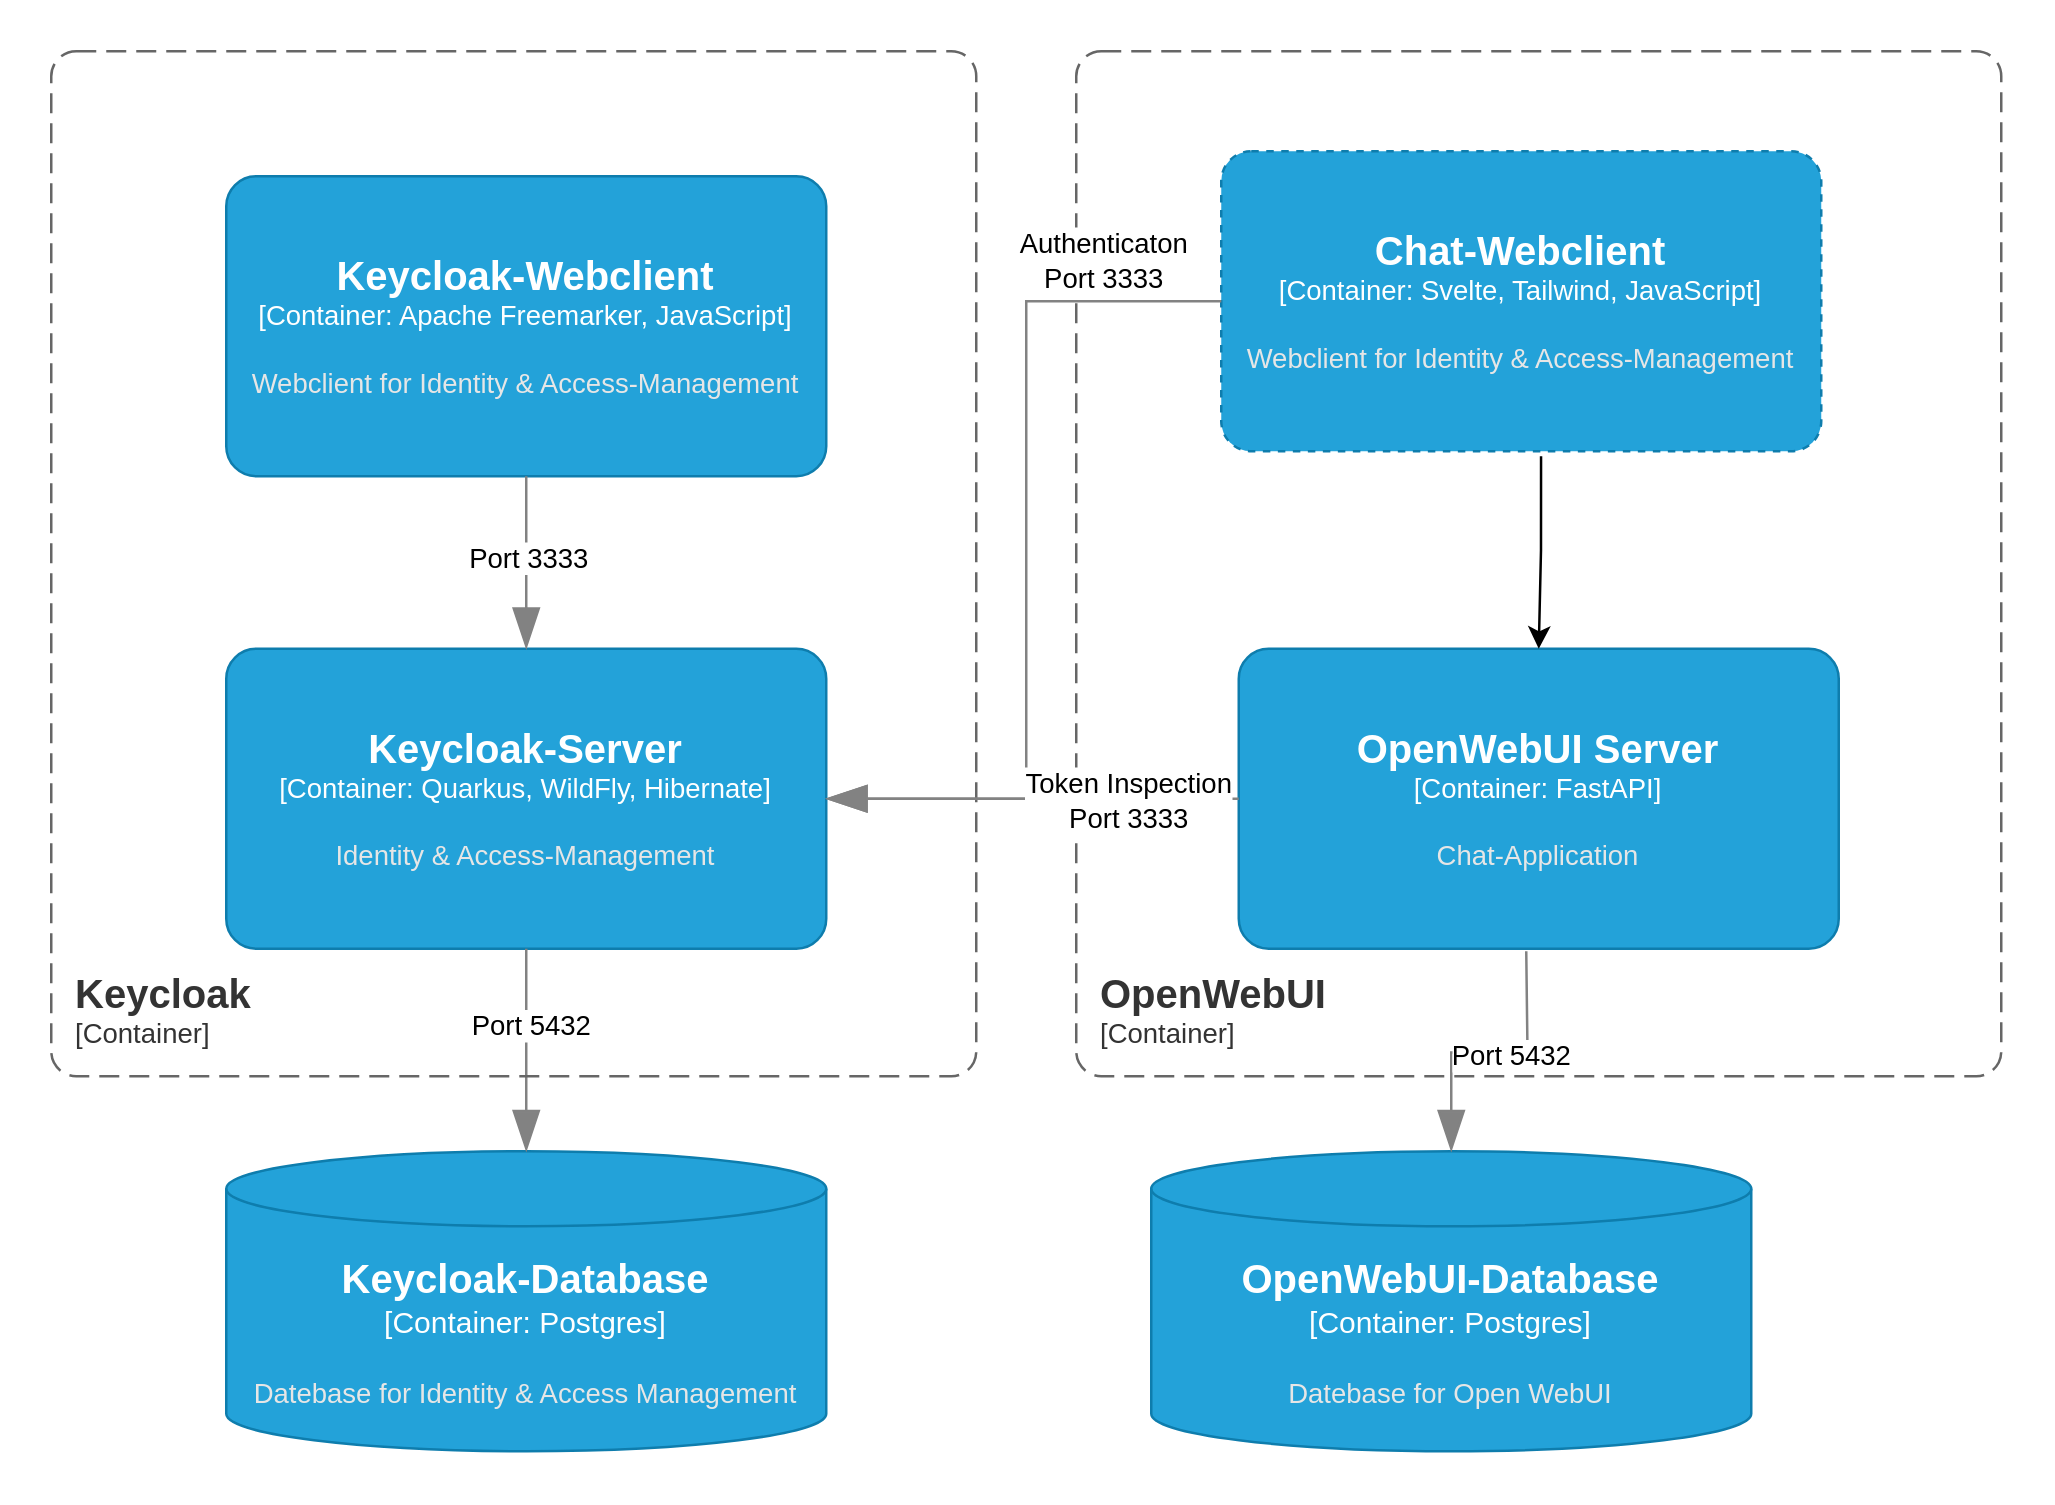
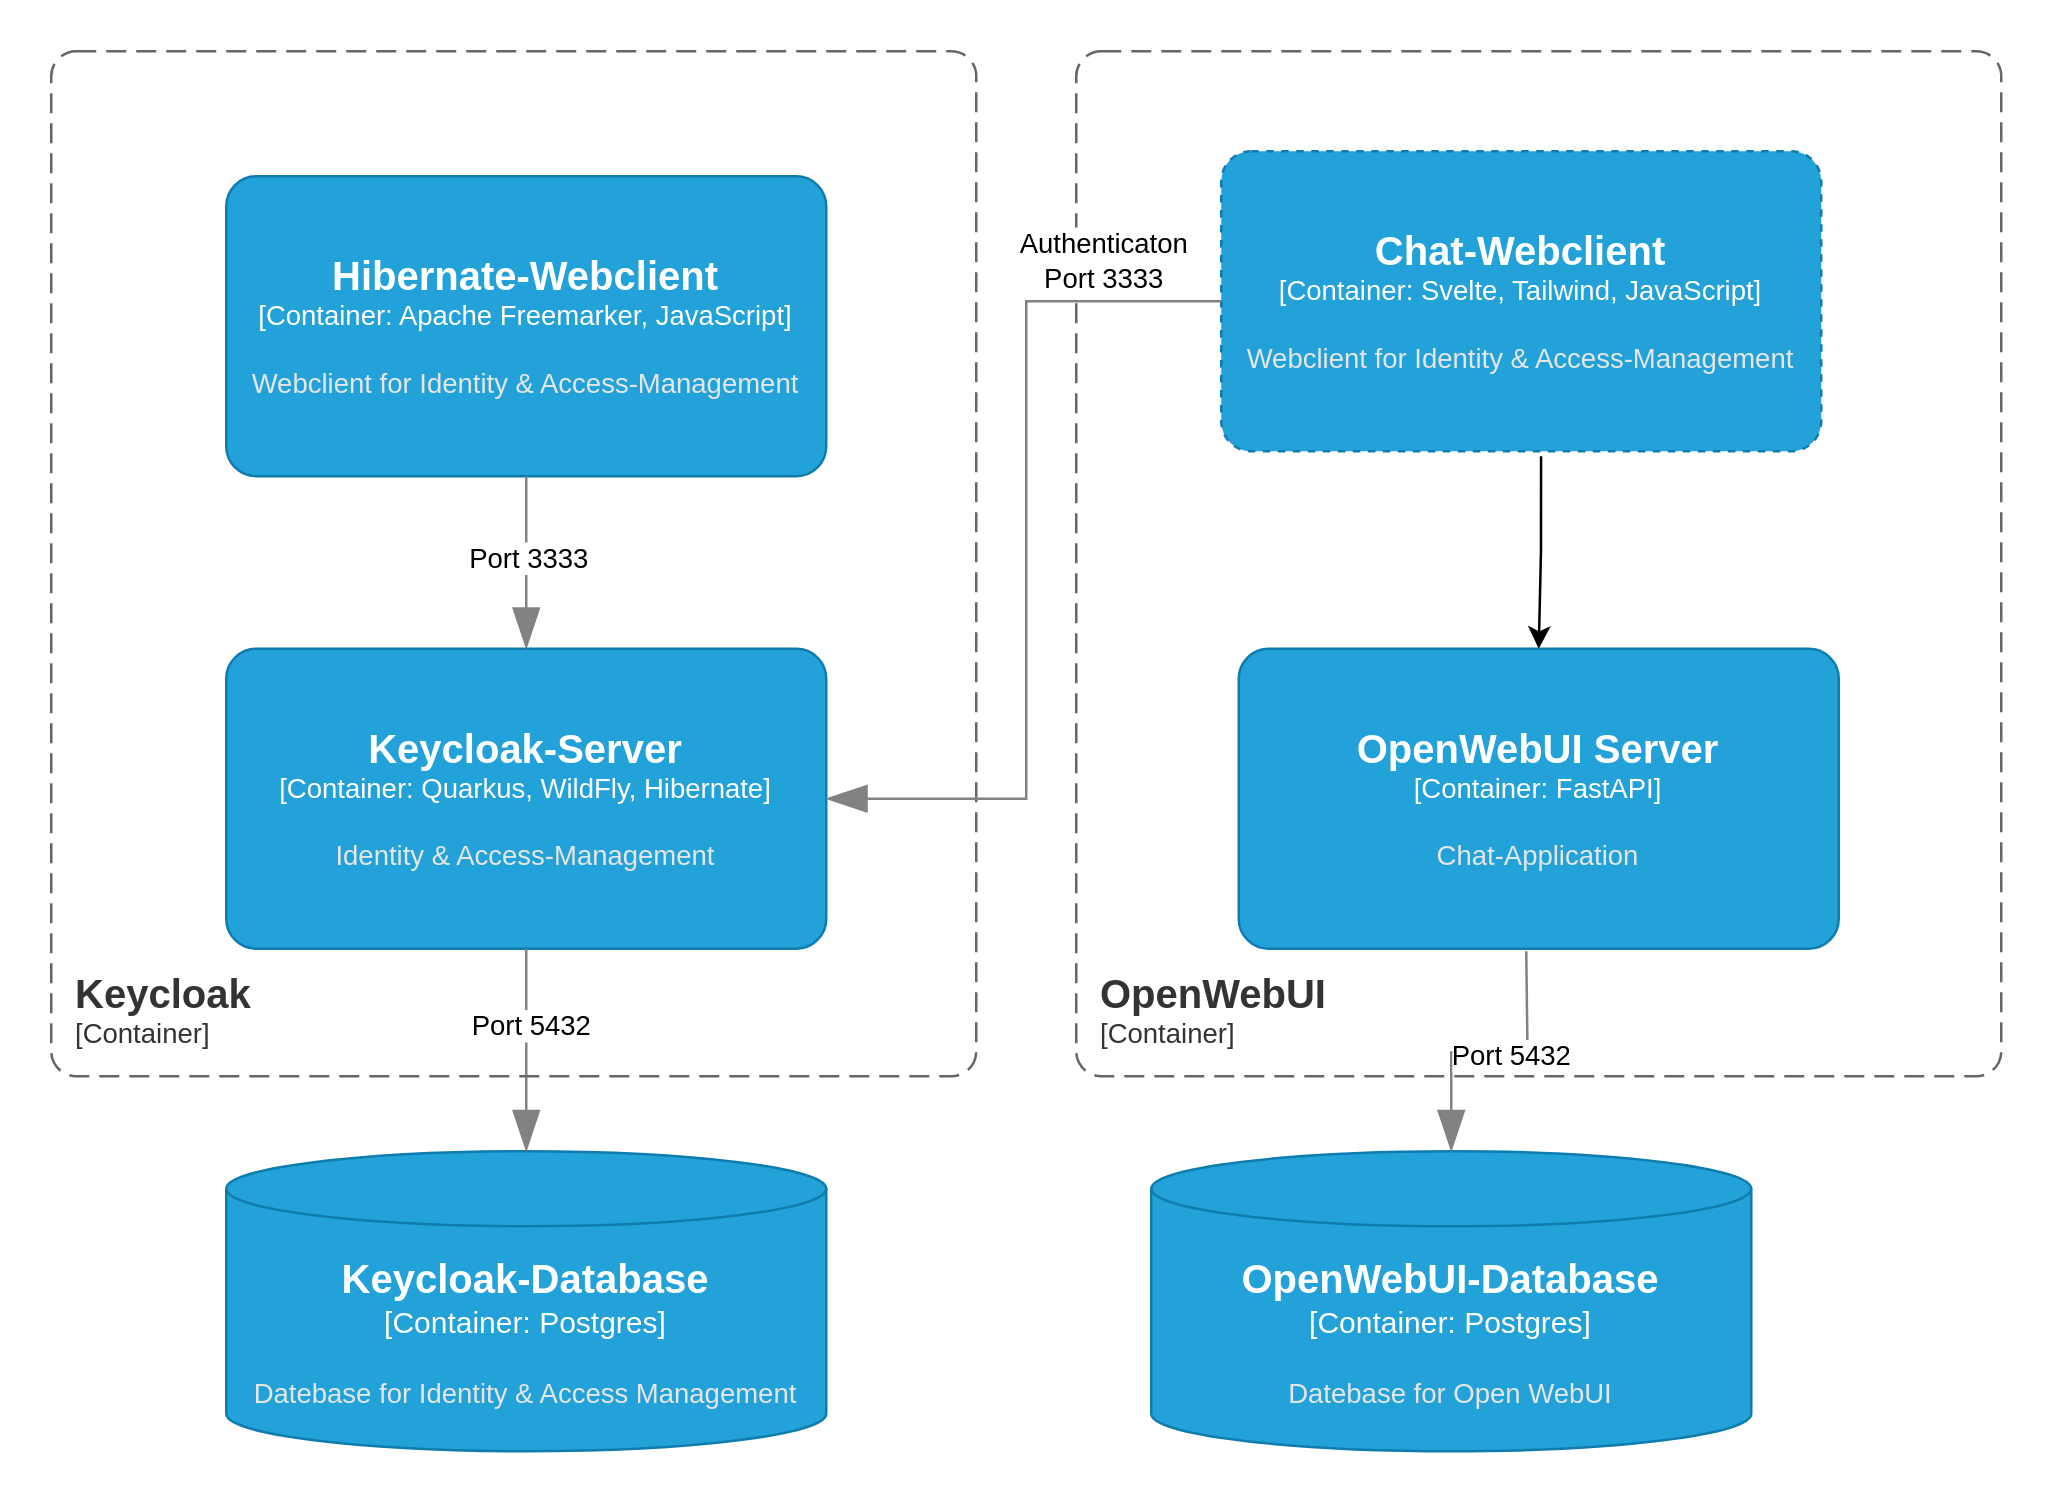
node "Keycloak-Webclient [Container: Apache Freemarker, JavaScript] Webclient for Identity & Access-Management": label "Keycloak-Webclient [Container: Apache Freemarker, JavaScript] Webclient for Identity & Access-Management" -> "Hibernate-Webclient [Container: Apache Freemarker, JavaScript] Webclient for Identity & Access-Management"
edge "OpenWebUI Server [Container: FastAPI] Chat-Application" -> "Keycloak-Server [Container: Quarkus, WildFly, Hibernate] Identity & Access-Management": removed, label "Token Inspection Port 3333"
